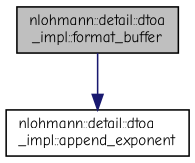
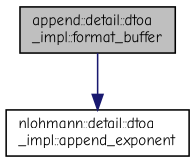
node "nlohmann::detail::dtoa _impl::format_buffer": label "nlohmann::detail::dtoa _impl::format_buffer" -> "append::detail::dtoa _impl::format_buffer"
